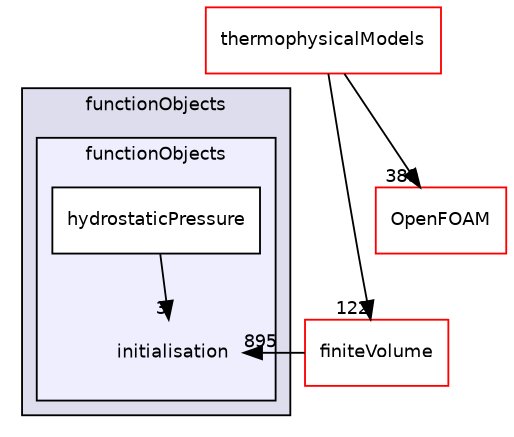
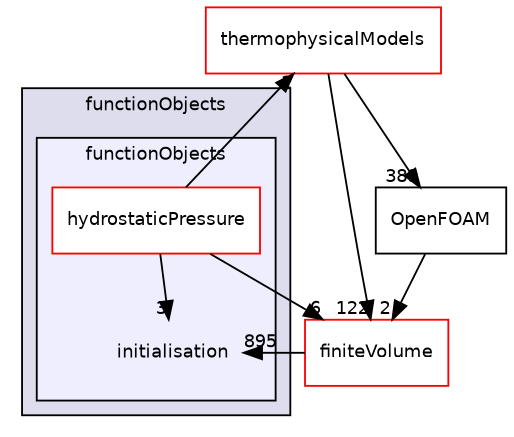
edge "hydrostaticPressure" -> "thermophysicalModels": added
node "hydrostaticPressure": color black -> red
node "OpenFOAM": color red -> black
edge "OpenFOAM" -> "finiteVolume": added
edge "hydrostaticPressure" -> "finiteVolume": added
